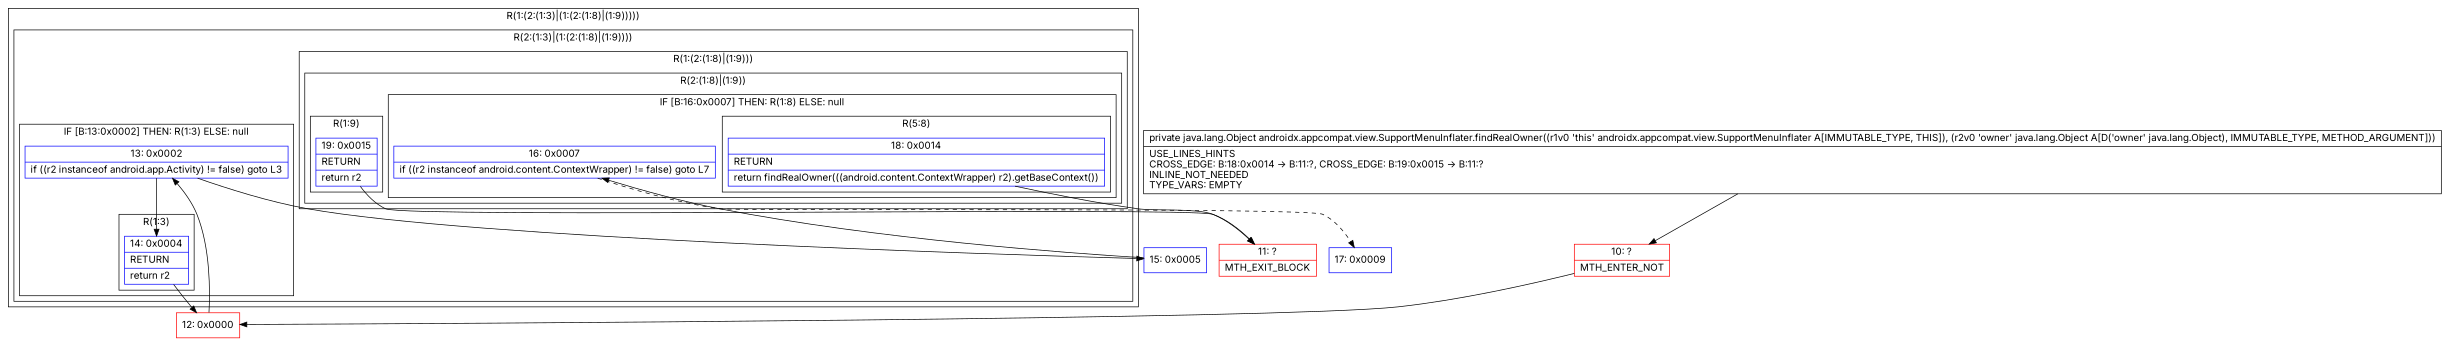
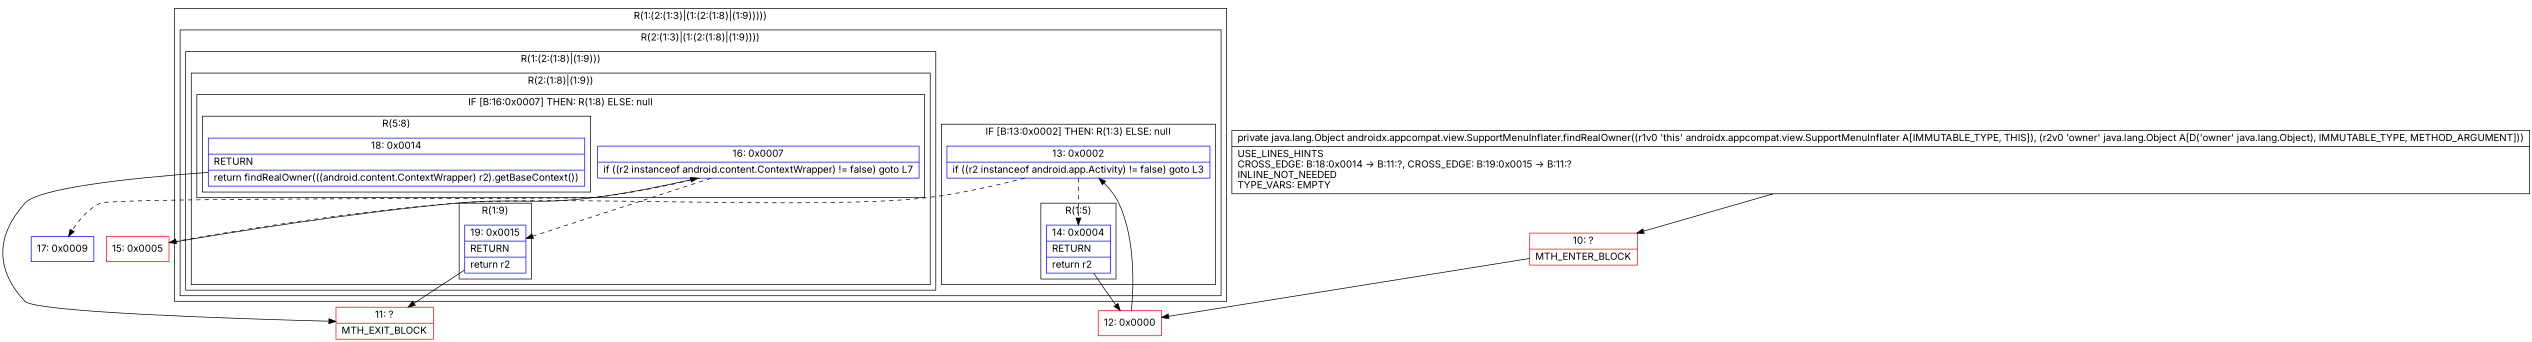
edge "13: 0x0002" -> "14: 0x0004": style solid -> dashed
edge "16: 0x0007" -> "19: 0x0015": added
cluster "R(1:3)": label "R(1:3)" -> "R(1:5)"
edge "13: 0x0002" -> "15: 0x0005": style solid -> dashed
node "15: 0x0005": color blue -> red
node "10: ?": text "MTH_ENTER_NOT" -> "MTH_ENTER_BLOCK"
